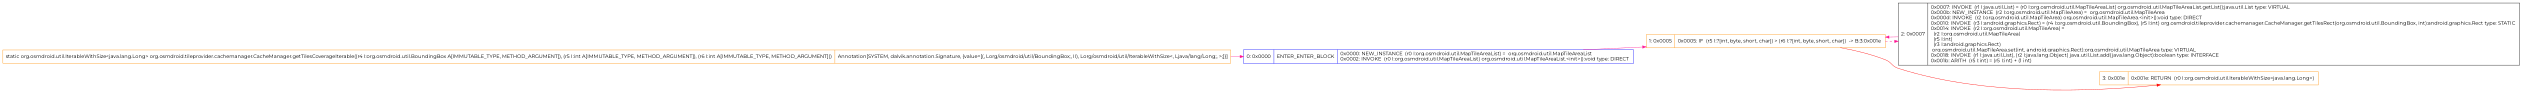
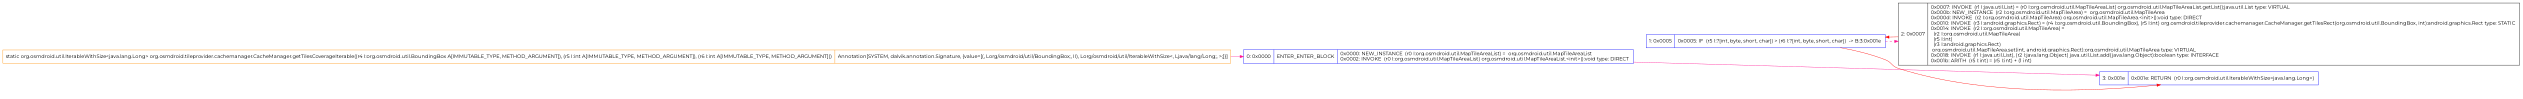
edge "2: 0x0007" -> "1: 0x0005": color deeppink -> red
node "1: 0x0005": color darkorange -> blue
edge "0: 0x0000" -> "1: 0x0005": now "0: 0x0000" -> "3: 0x001e"
node "3: 0x001e": color darkorange -> blue
